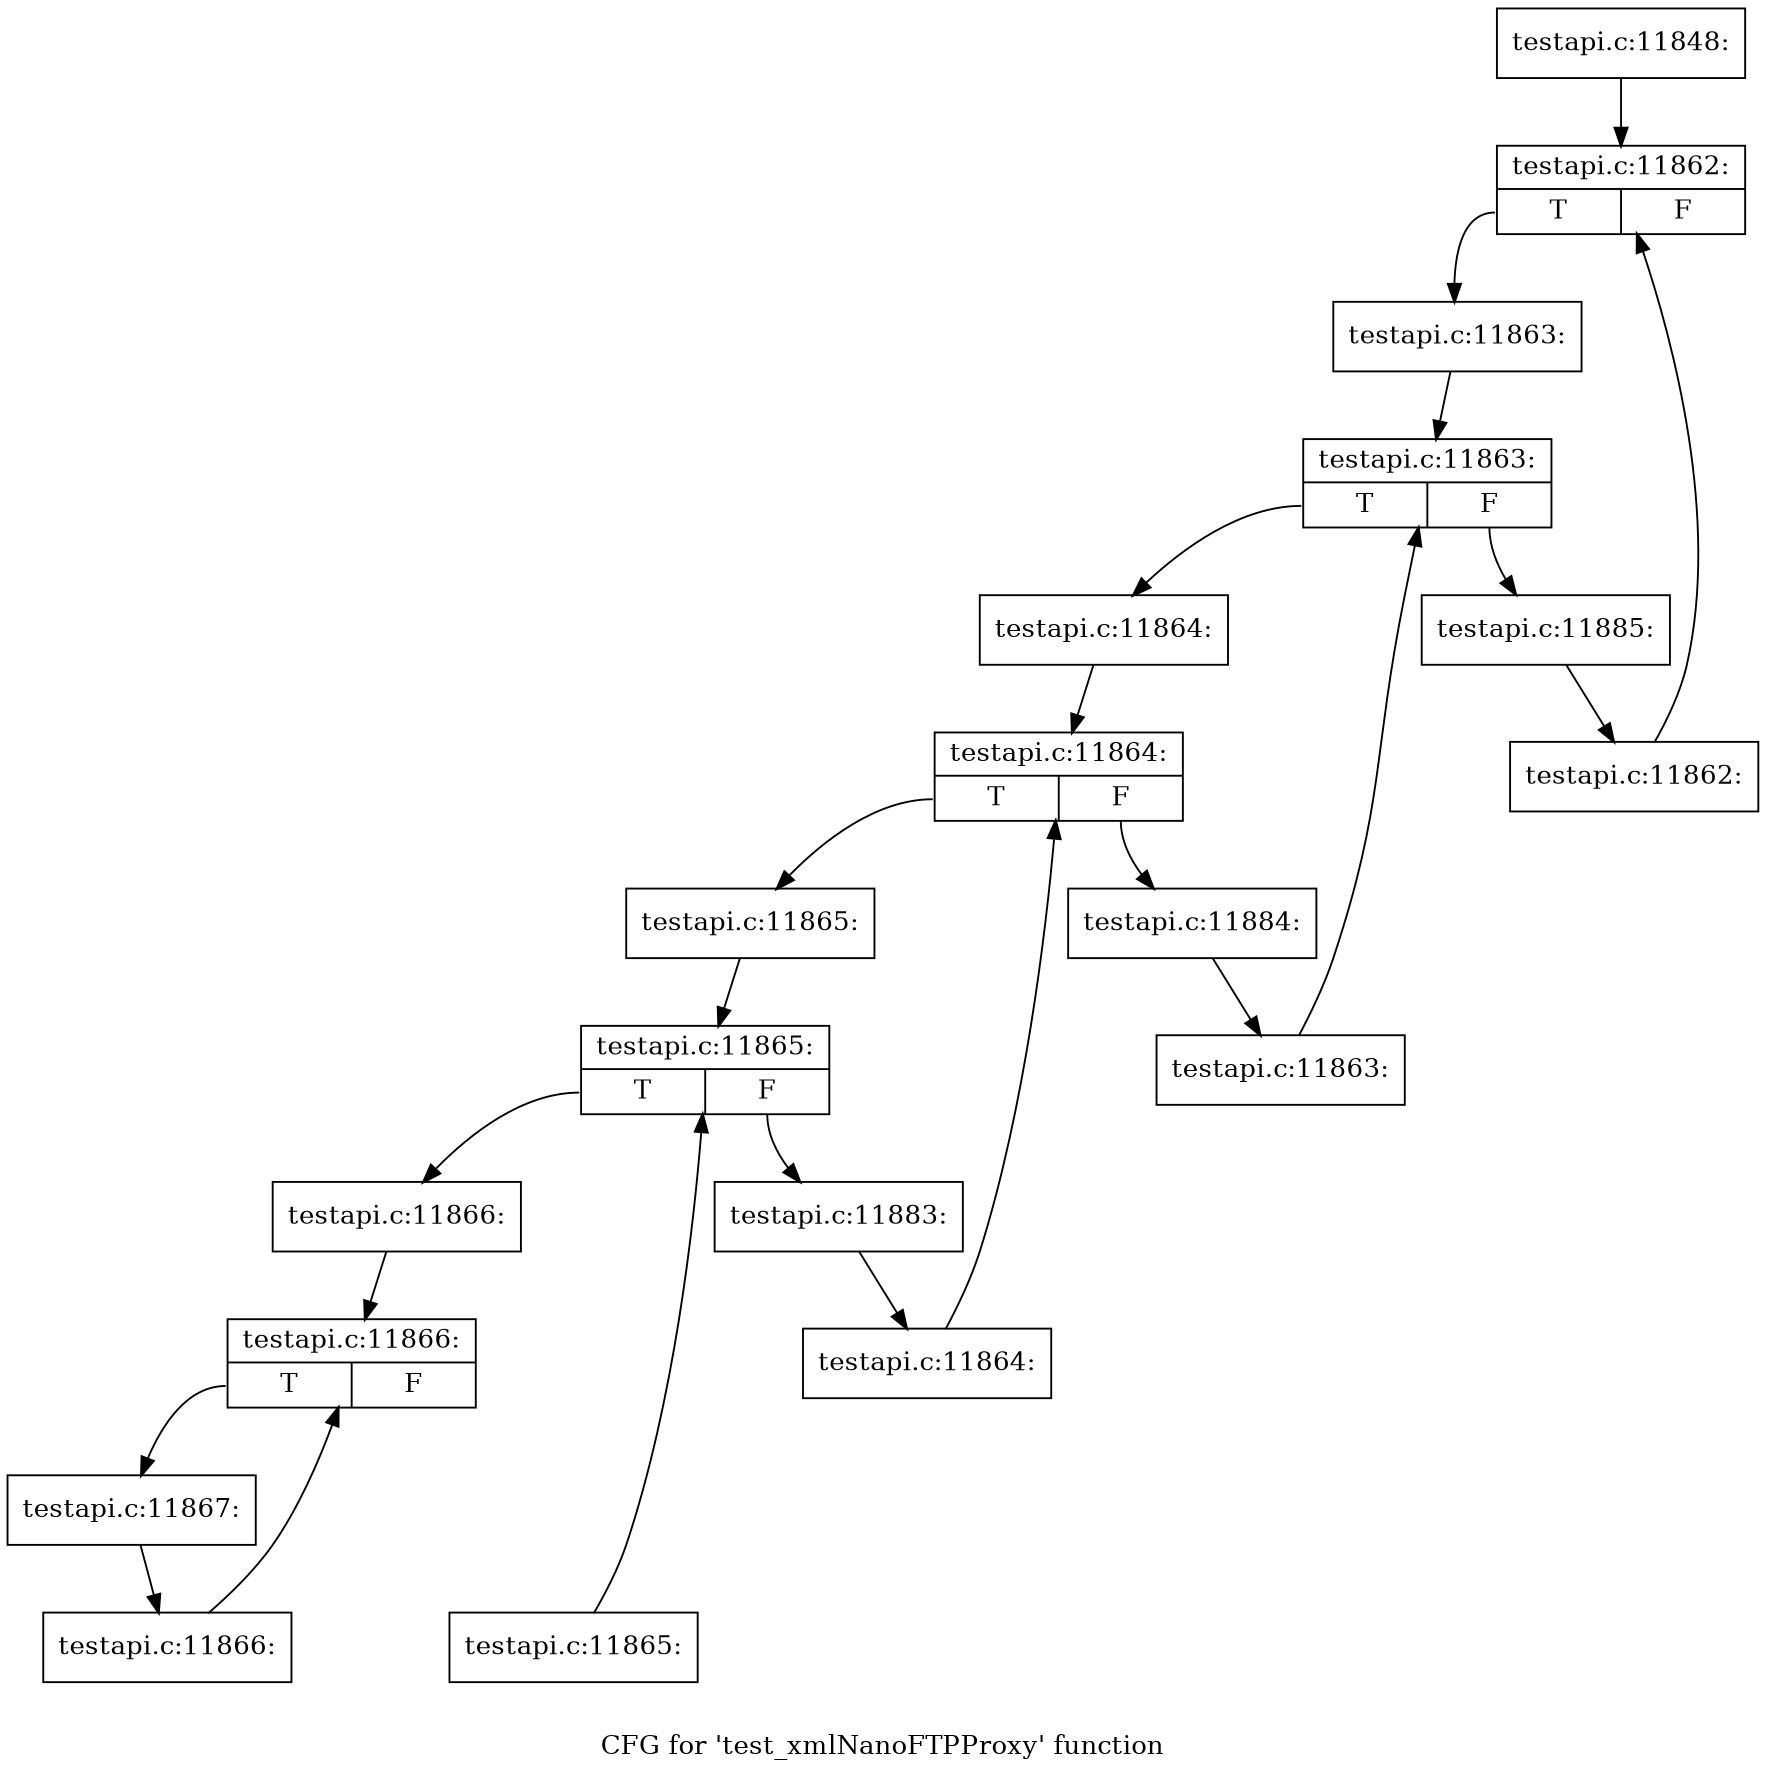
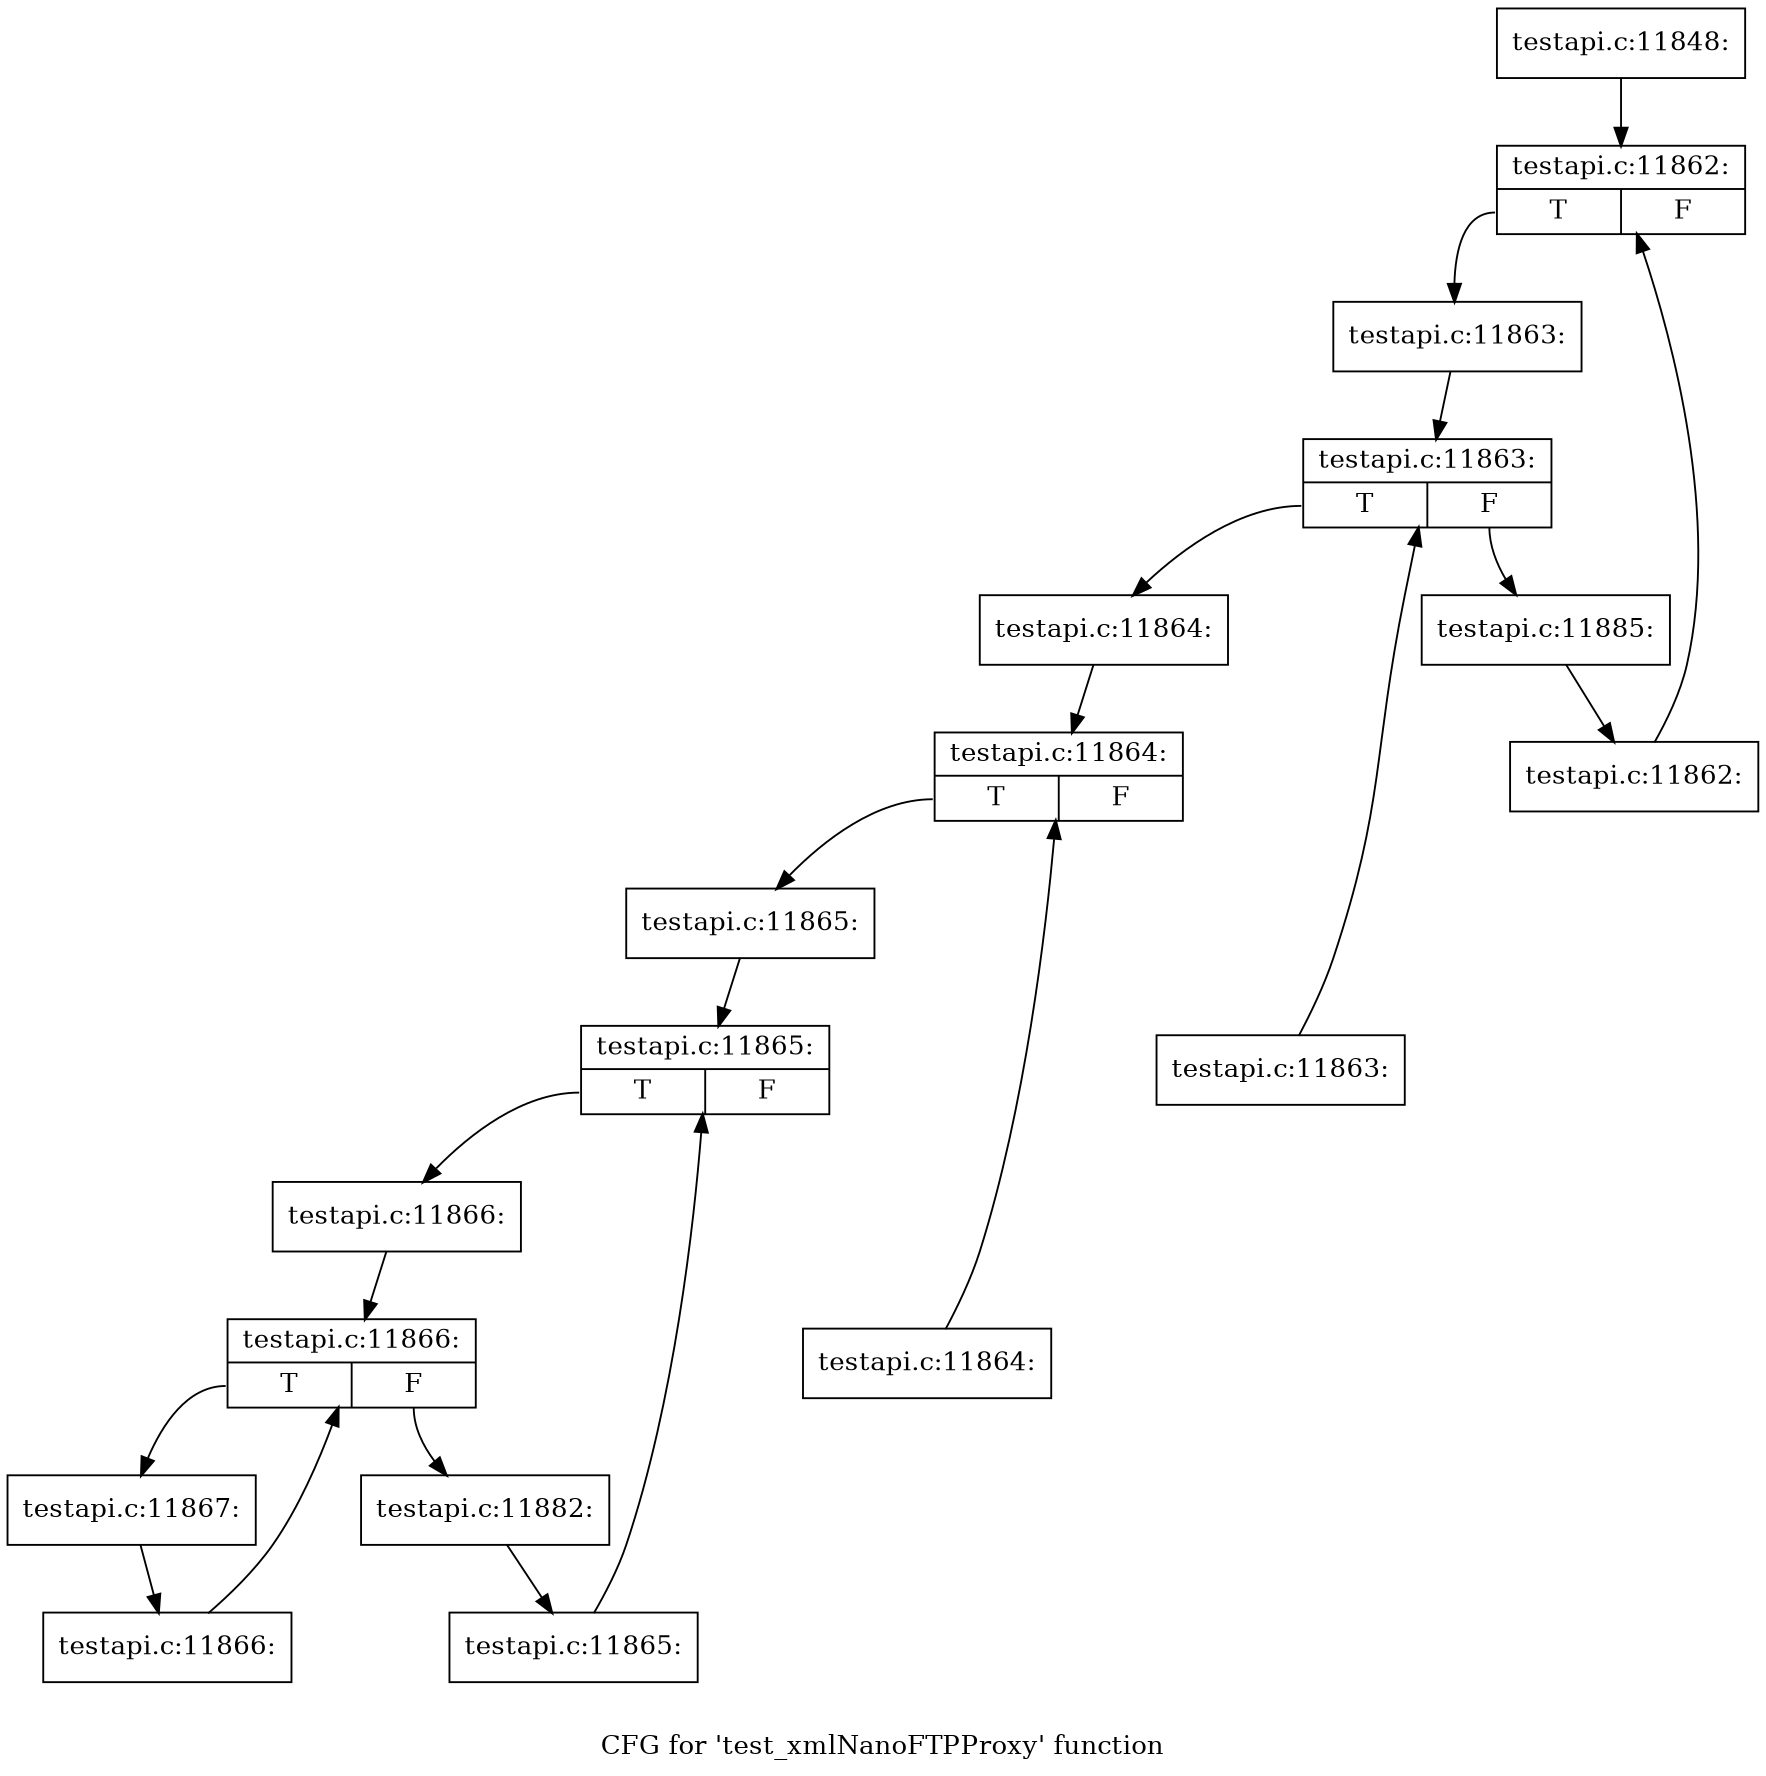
node "testapi.c:11884:": removed
node "testapi.c:11883:": removed
node "testapi.c:11882:": added
